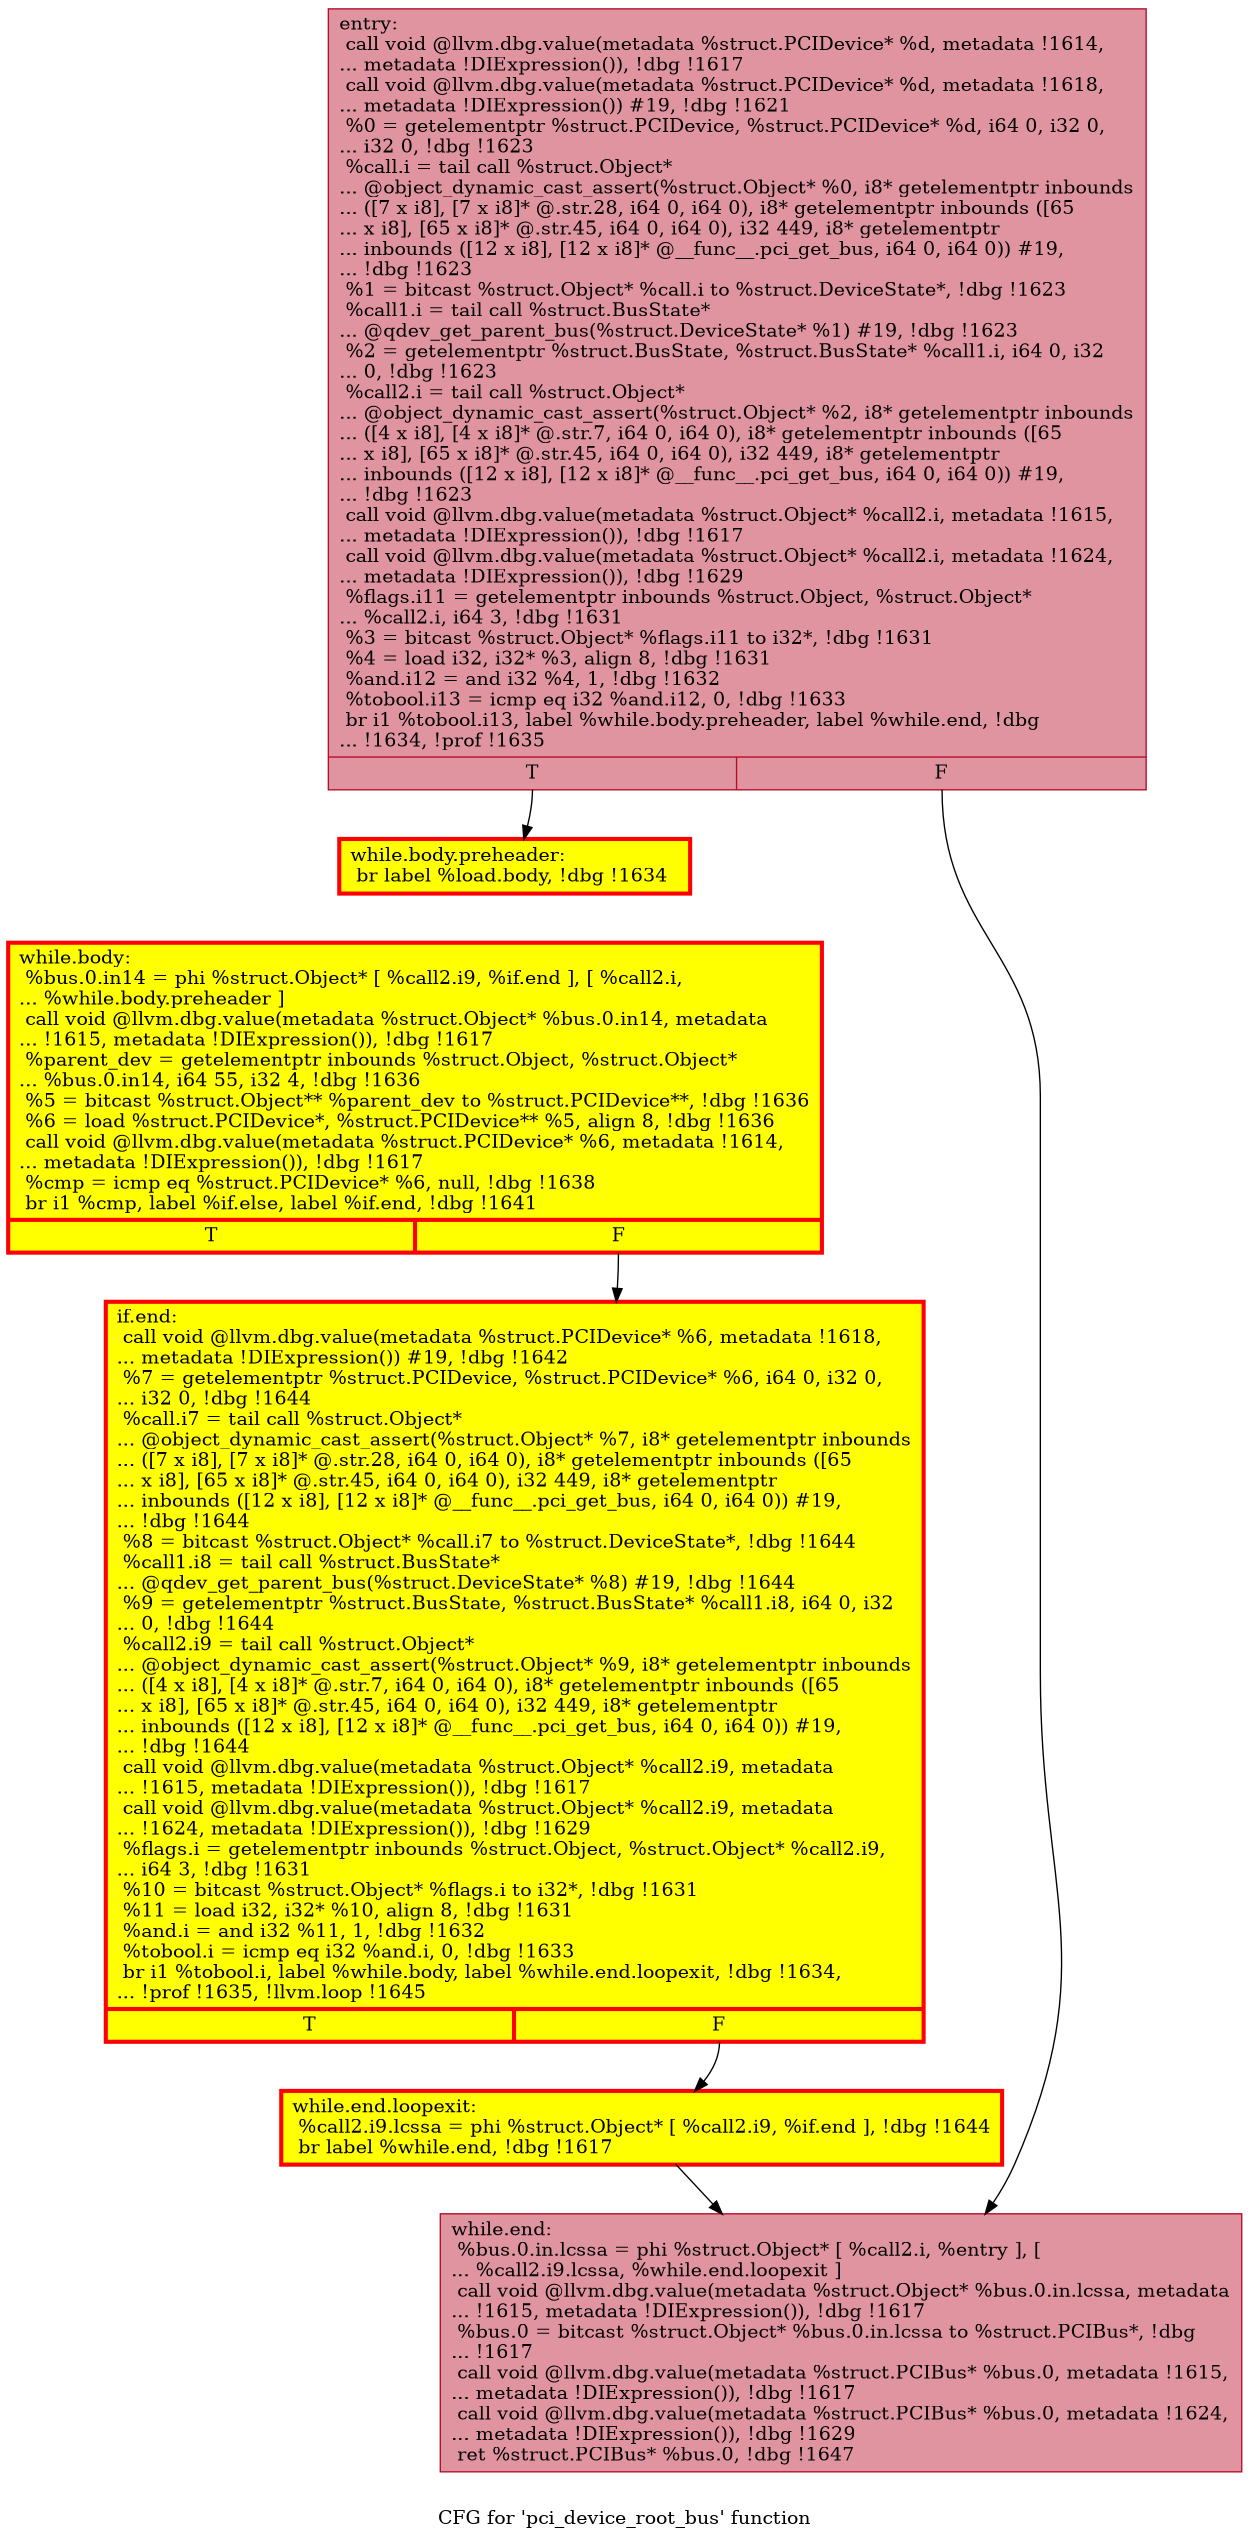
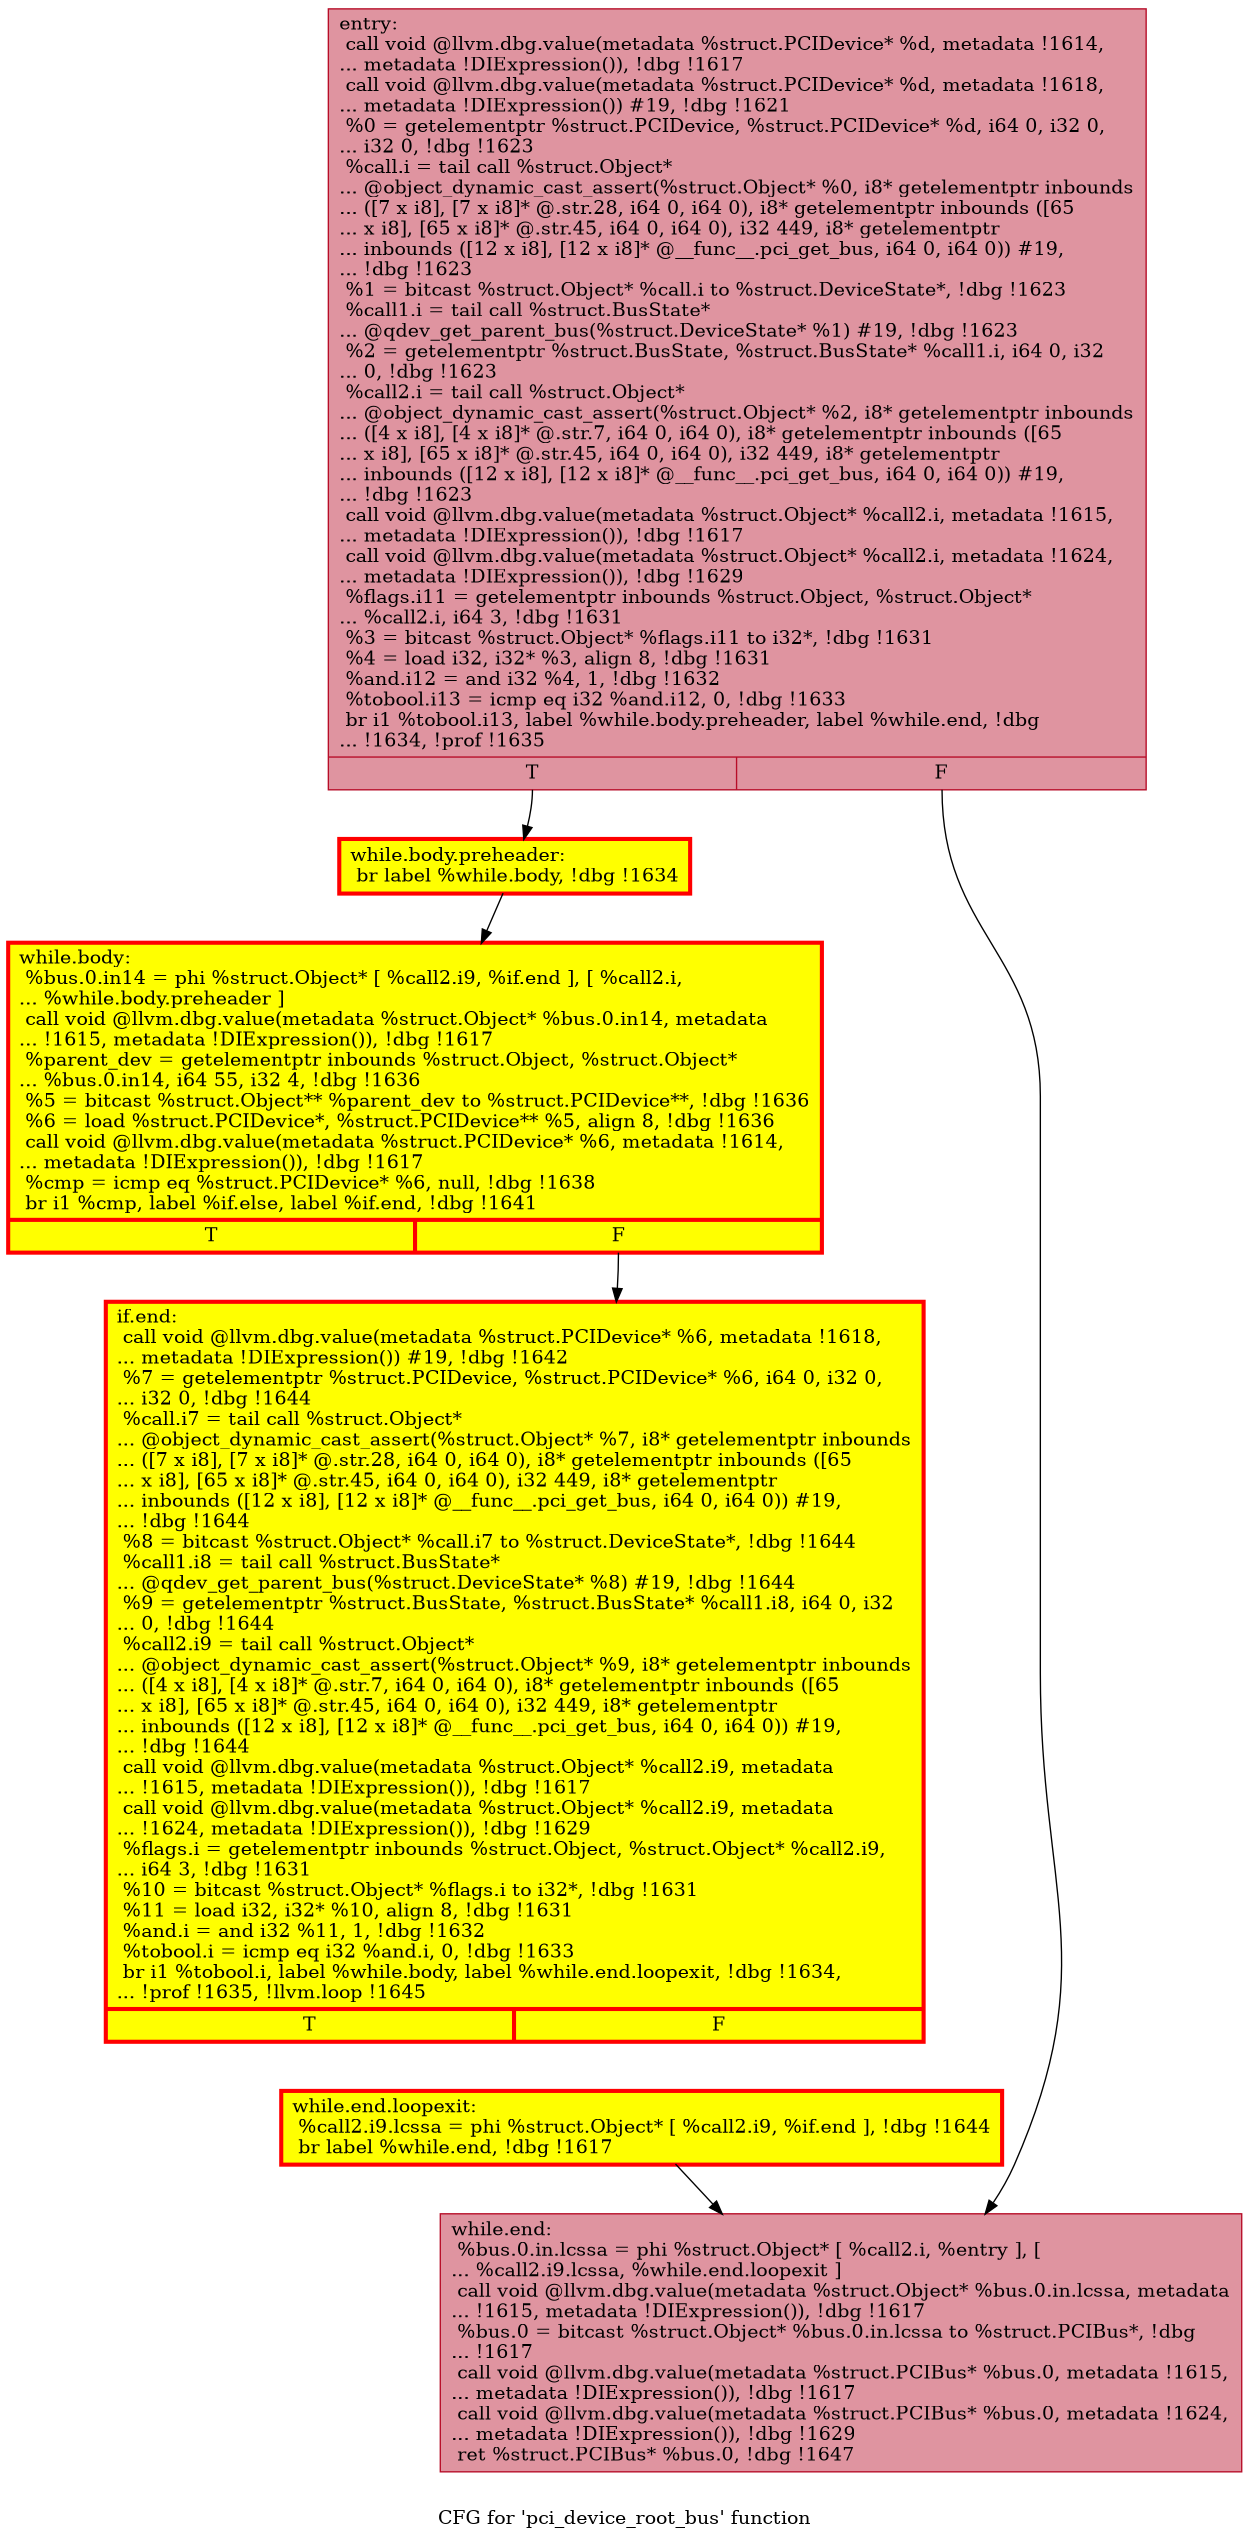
node "while.body.preheader:": text "br label %load.body, !dbg !1634" -> "br label %while.body, !dbg !1634"
edge "while.body.preheader:" -> "while.body:": added
edge "if.end:" -> "while.end.loopexit:": removed
